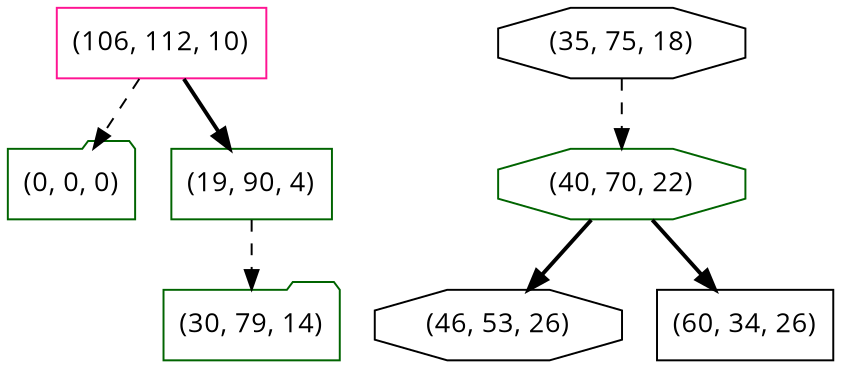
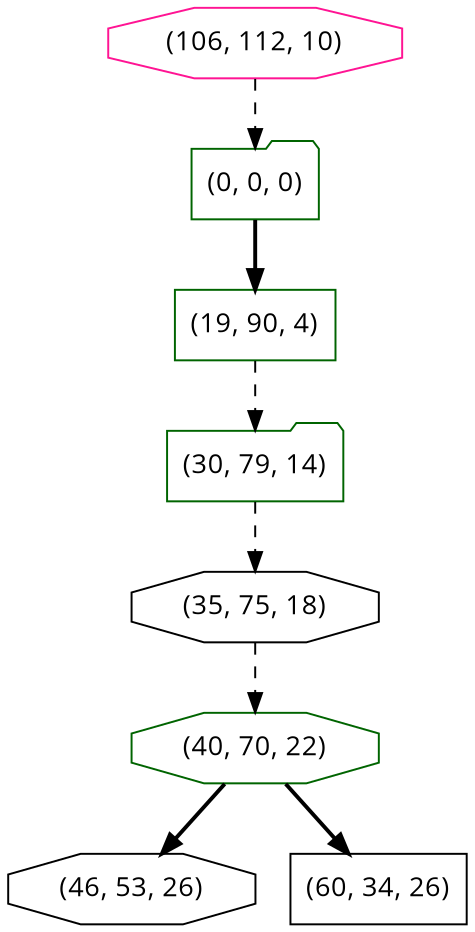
node "(106, 112, 10)": shape box -> octagon
edge "(106, 112, 10)" -> "(19, 90, 4)": now "(0, 0, 0)" -> "(19, 90, 4)"
edge "(30, 79, 14)" -> "(35, 75, 18)": added
